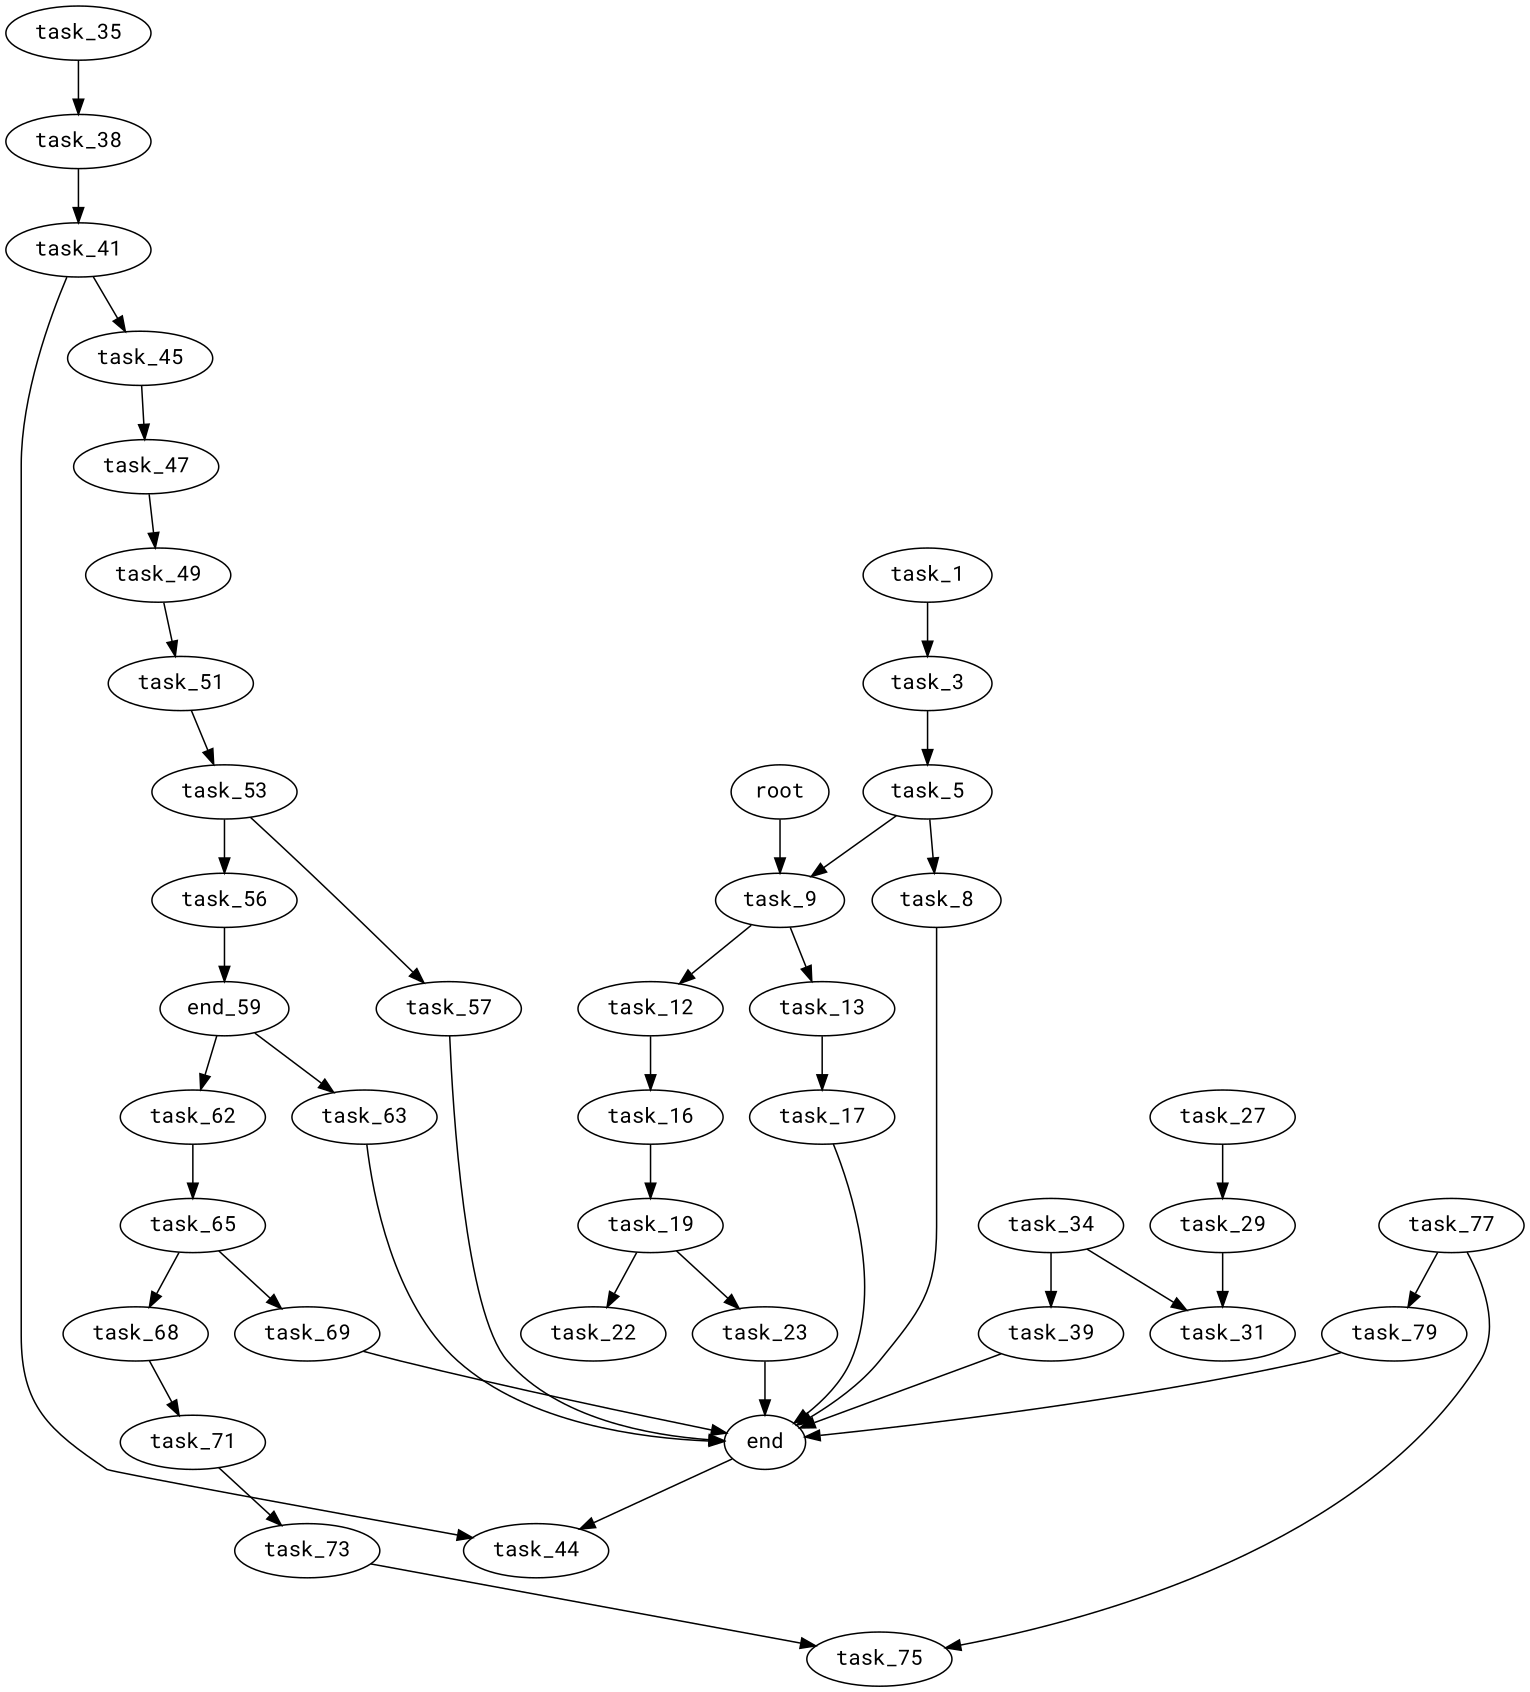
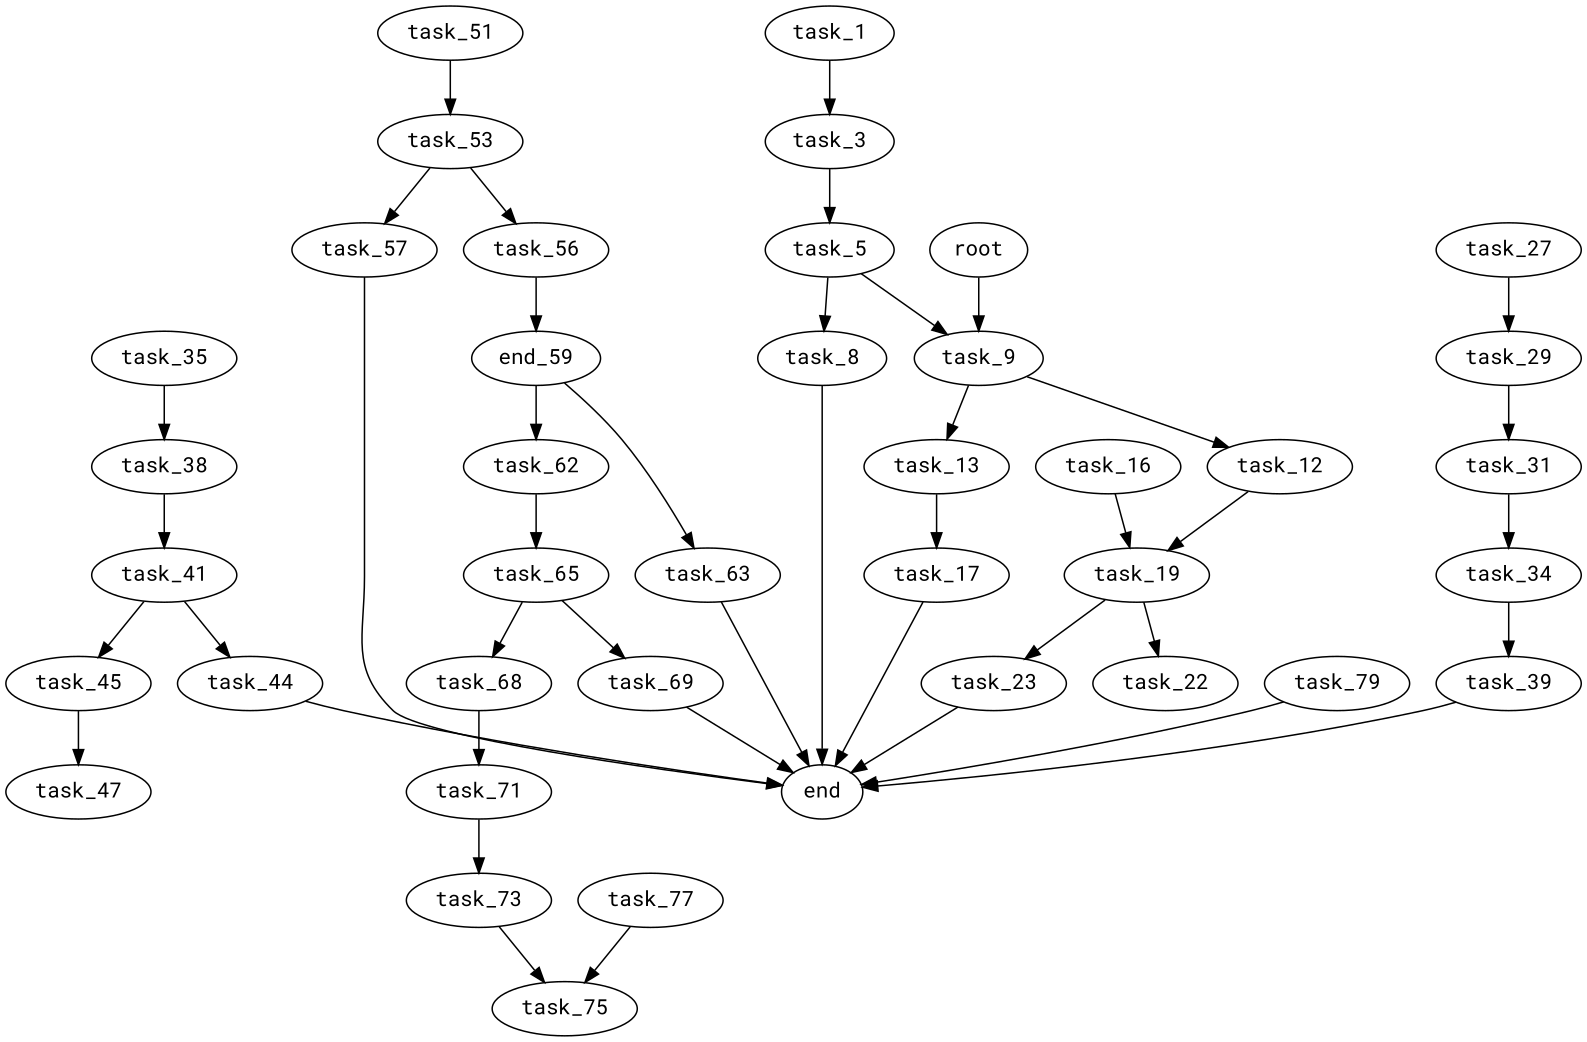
node "task_49": removed
edge "task_12" -> "task_16": now "task_12" -> "task_19"
edge "task_77" -> "task_79": removed
edge "task_34" -> "task_31": reversed
edge "end" -> "task_44": reversed
